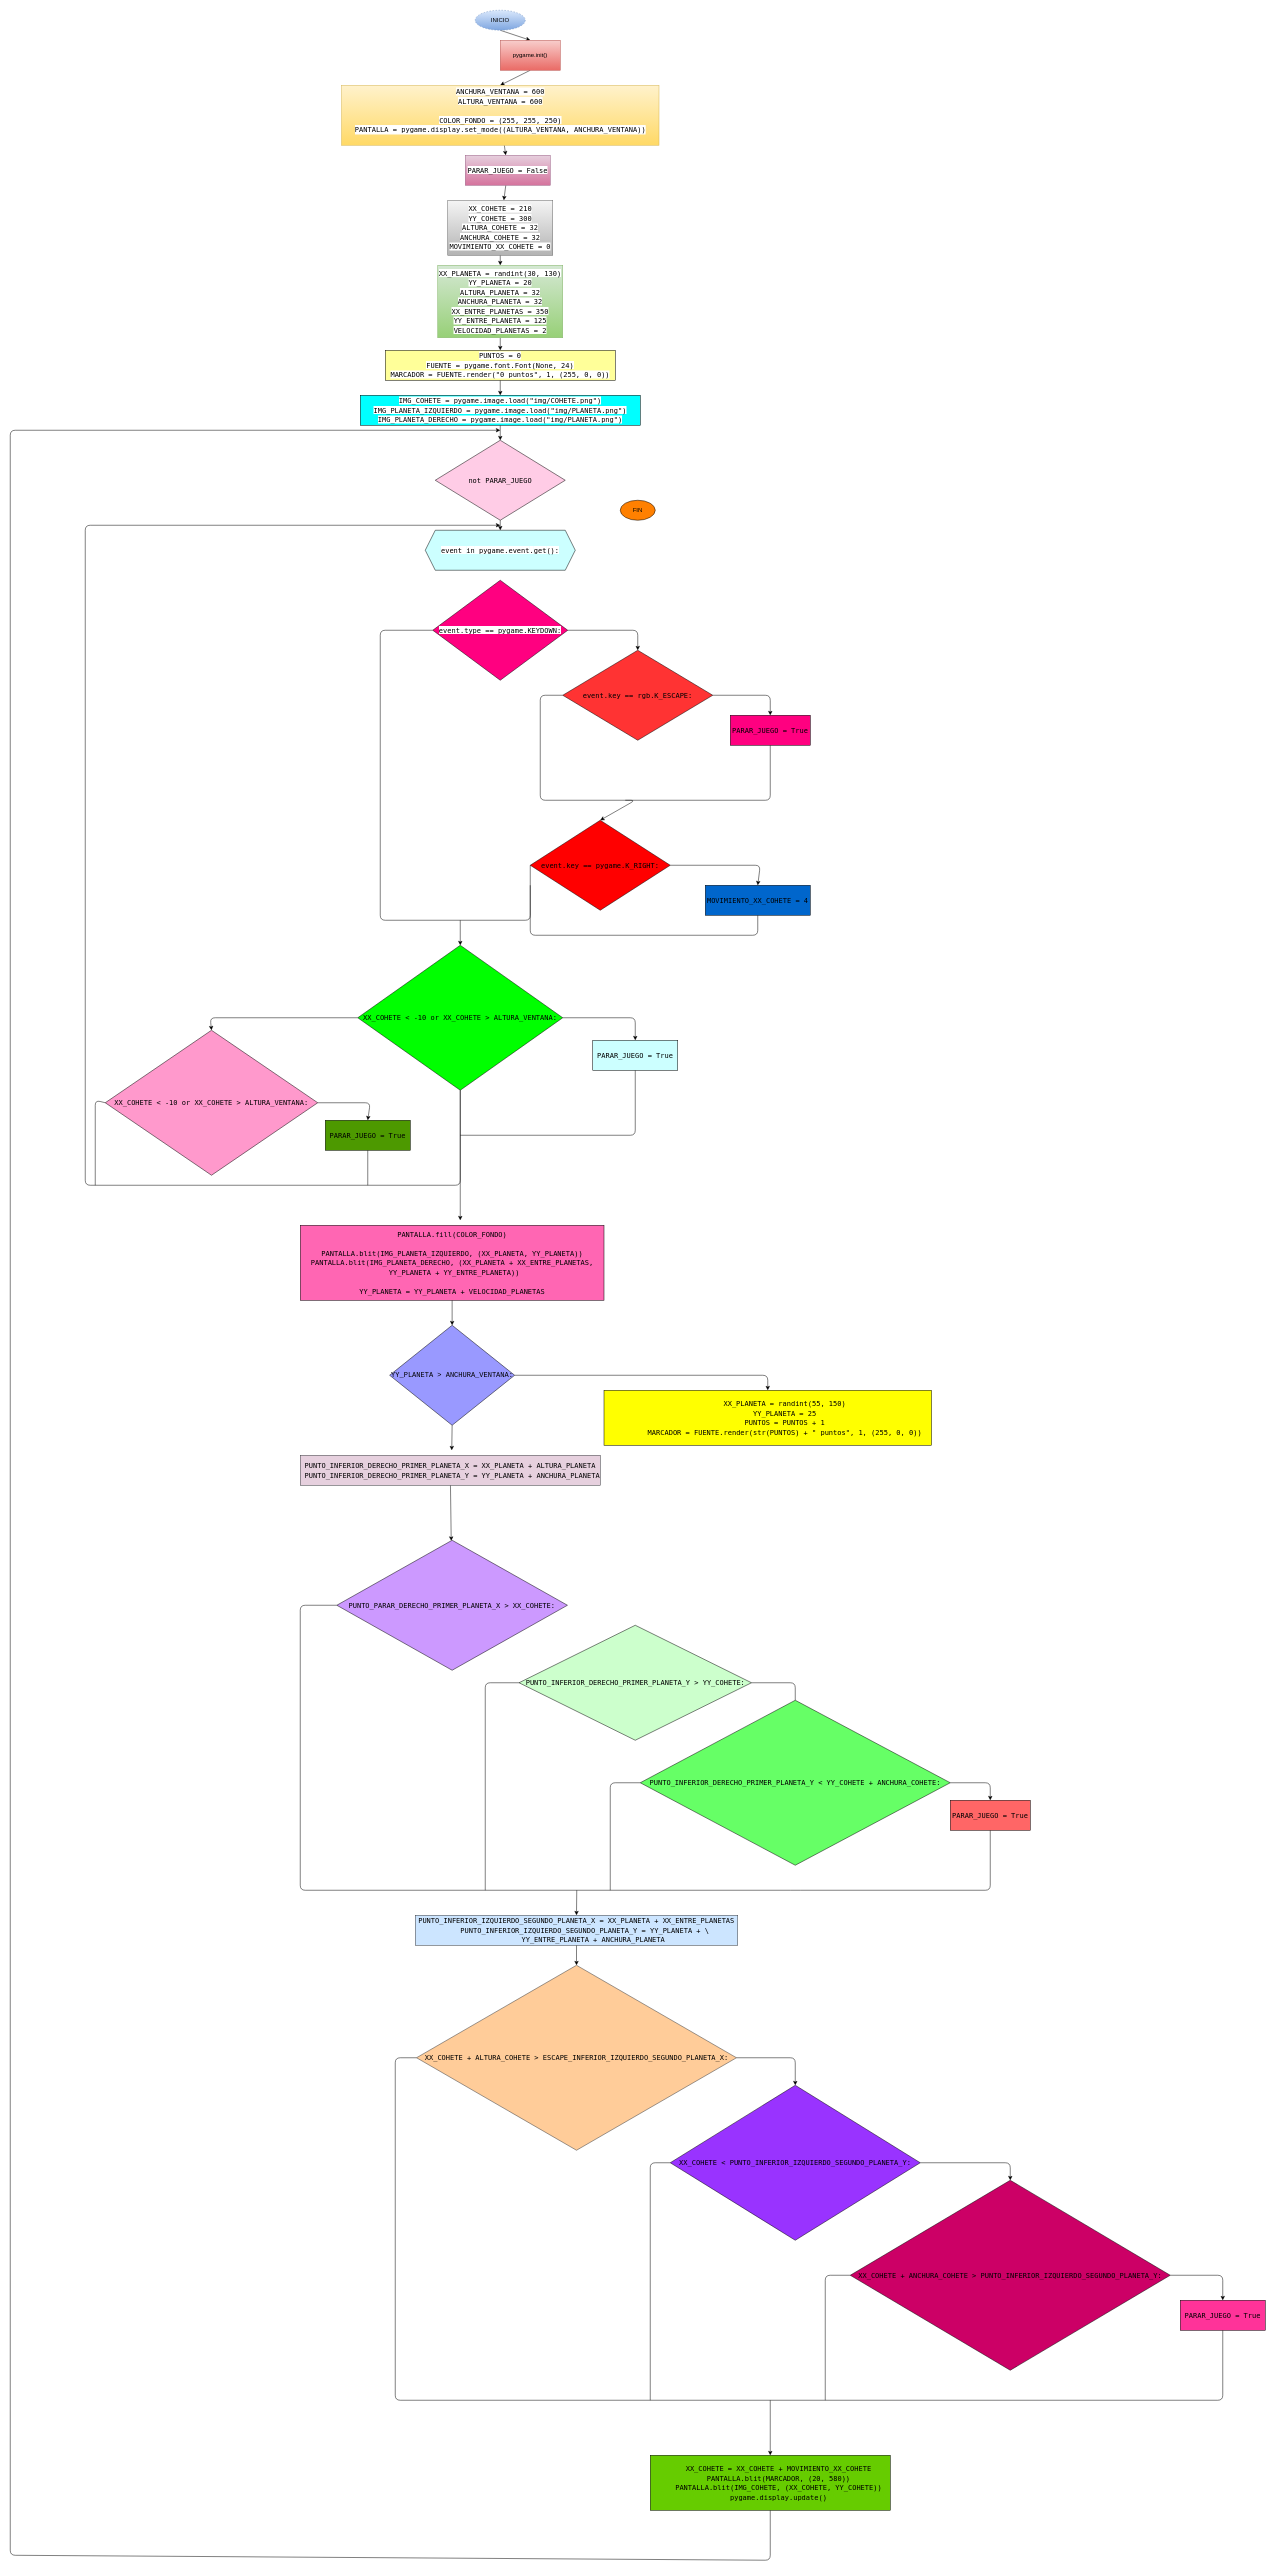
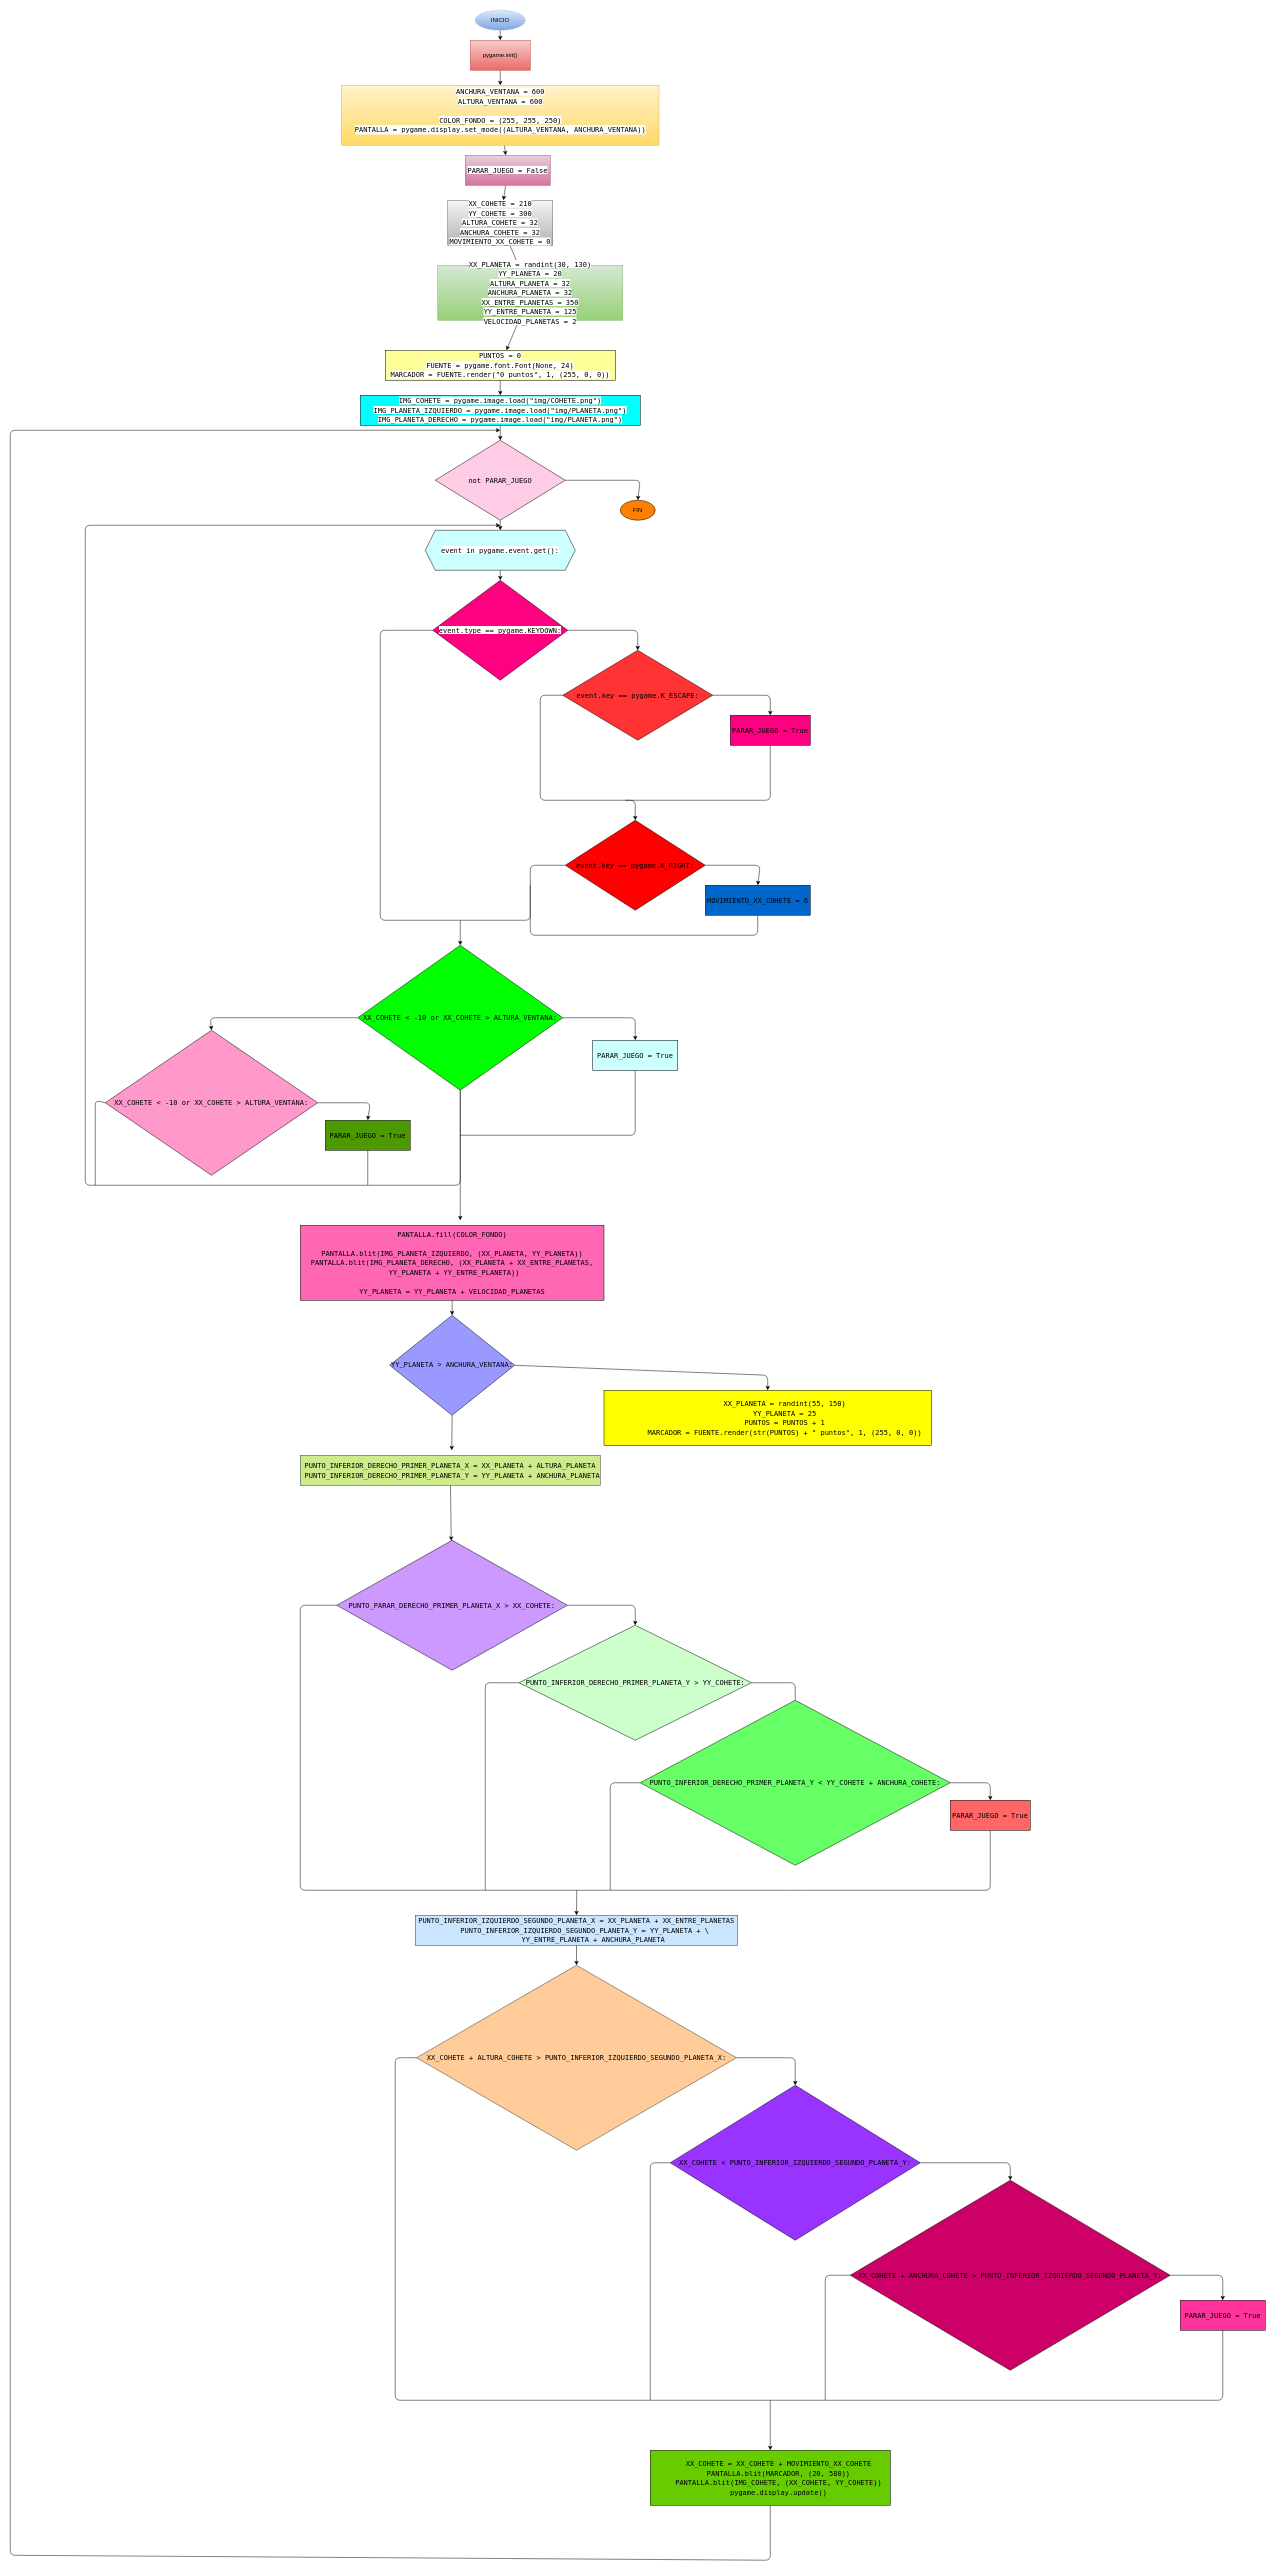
node "pygame.init()": moved (530, 55) -> (500, 55)
node "XX_COHETE = 210 YY_COHETE = 300 ALTURA_COHETE = 32 ANCHURA_COHETE = 32 MOVIMIENTO_XX_COHETE = 0": size 105x55 -> 105x45
node "XX_PLANETA = randint(30, 130) YY_PLANETA = 20 ALTURA_PLANETA = 32 ANCHURA_PLANETA = 32 XX_ENTRE_PLANETAS = 350 YY_ENTRE_PLANETA = 125 VELOCIDAD_PLANETAS = 2": size 125x73 -> 185x55
edge "not PARAR_JUEGO" -> "FIN": added
edge "event in pygame.event.get():" -> "event.type == pygame.KEYDOWN:": added
node "event.key == rgb.K_ESCAPE:": label "event.key == rgb.K_ESCAPE:" -> "event.key == pygame.K_ESCAPE:"
node "event.key == pygame.K_RIGHT:": moved (600, 865) -> (635, 865)
node "MOVIMIENTO_XX_COHETE = 4": label "MOVIMIENTO_XX_COHETE = 4" -> "MOVIMIENTO_XX_COHETE = 6"
node "YY_PLANETA > ANCHURA_VENTANA:": moved (452, 1375) -> (452, 1365)
node "PUNTO_INFERIOR_DERECHO_PRIMER_PLANETA_X = XX_PLANETA + ALTURA_PLANETA PUNTO_INFERIOR_DERECHO_PRIMER_PLANETA_Y = YY_PLANETA + ANCHURA_PLANETA": fillcolor #e6d0de -> #cdeb8b
edge "PUNTO_PARAR_DERECHO_PRIMER_PLANETA_X > XX_COHETE:" -> "PUNTO_INFERIOR_DERECHO_PRIMER_PLANETA_Y > YY_COHETE:": added
node "XX_COHETE + ALTURA_COHETE > ESCAPE_INFERIOR_IZQUIERDO_SEGUNDO_PLANETA_X:": label "XX_COHETE + ALTURA_COHETE > ESCAPE_INFERIOR_IZQUIERDO_SEGUNDO_PLANETA_X:" -> "XX_COHETE + ALTURA_COHETE > PUNTO_INFERIOR_IZQUIERDO_SEGUNDO_PLANETA_X:"
node "XX_COHETE = XX_COHETE + MOVIMIENTO_XX_COHETE PANTALLA.blit(MARCADOR, (20, 580)) PANTALLA.blit(IMG_COHETE, (XX_COHETE, YY_COHETE)) pygame.display.update()": moved (770, 2483) -> (770, 2478)
